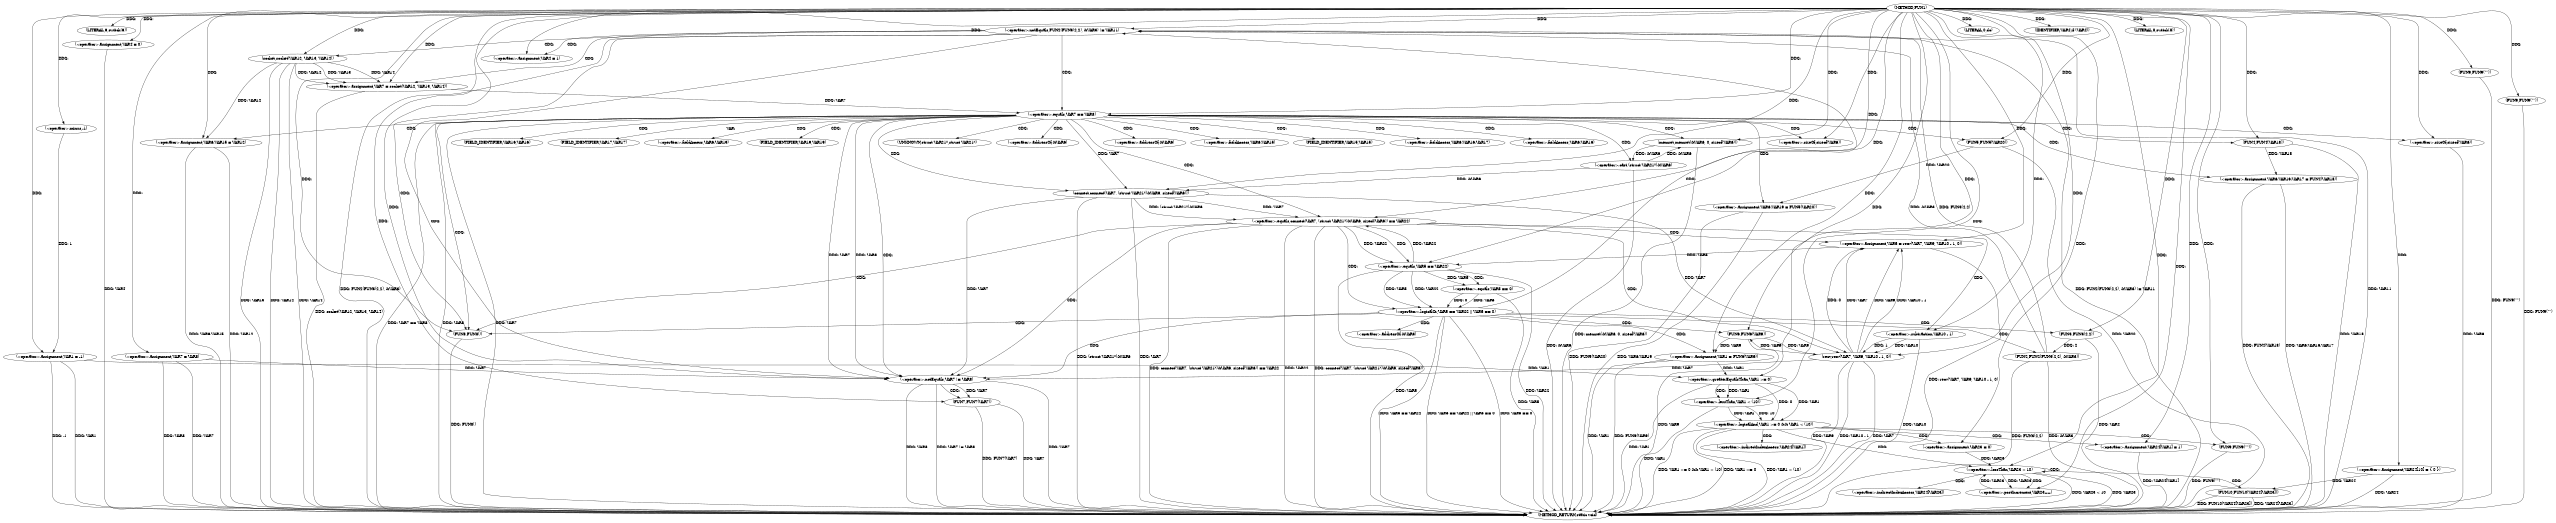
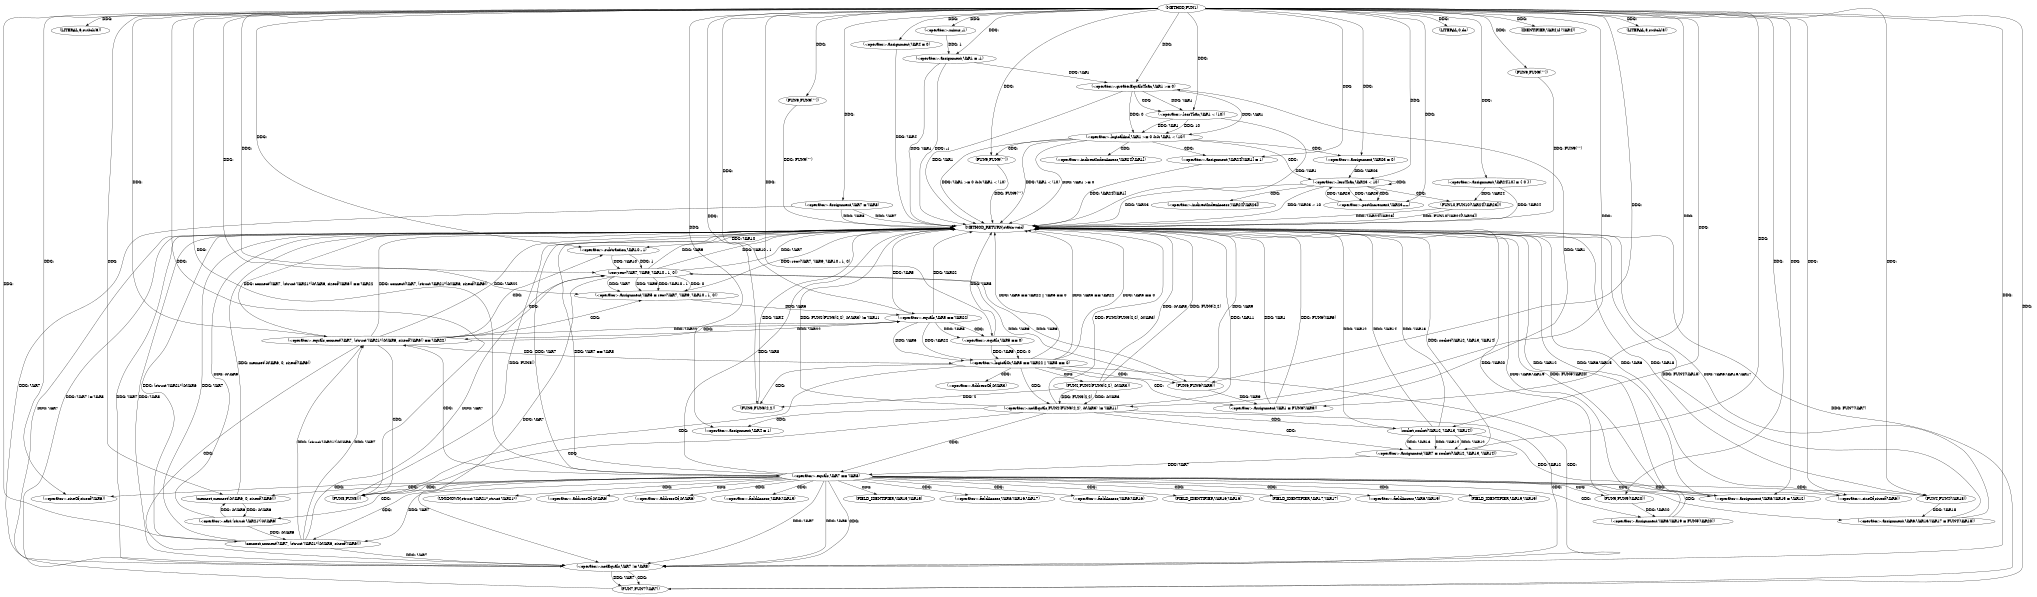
edge "(METHOD,FUN1)" -> "(<operator>.equals,VAR5 == 0)": added, label "DDG:"
edge "(<operator>.equals,VAR7 == VAR8)" -> "(FIELD_IDENTIFIER,VAR17,VAR17)": label "VAR: " -> "CDG: "
edge "(FUN3,FUN3(2,2))" -> "(FUN2,FUN2(FUN3(2,2), &VAR3))": reversed
edge "(<operator>.subtraction,VAR10 - 1)" -> "(METHOD_RETURN,static void)": reversed
